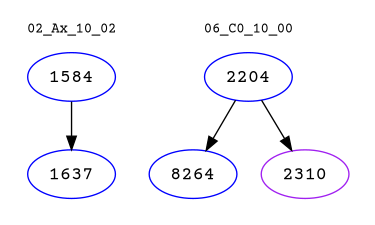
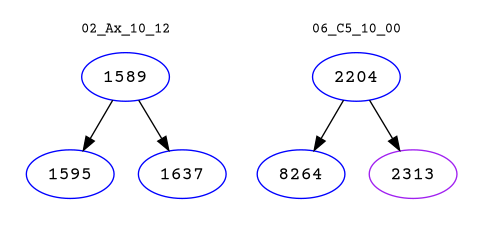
cluster "02_Ax_10_02": label "02_Ax_10_02" -> "02_Ax_10_12"
cluster "06_C0_10_00": label "06_C0_10_00" -> "06_C5_10_00"
node "1584": label "1584" -> "1589"
node "1595": added
node "2310": label "2310" -> "2313"
